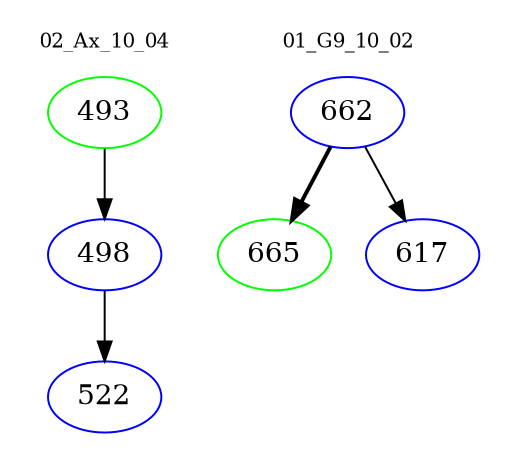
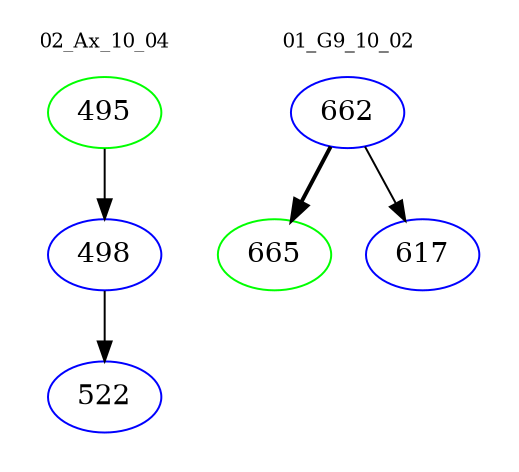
node "493": label "493" -> "495"
